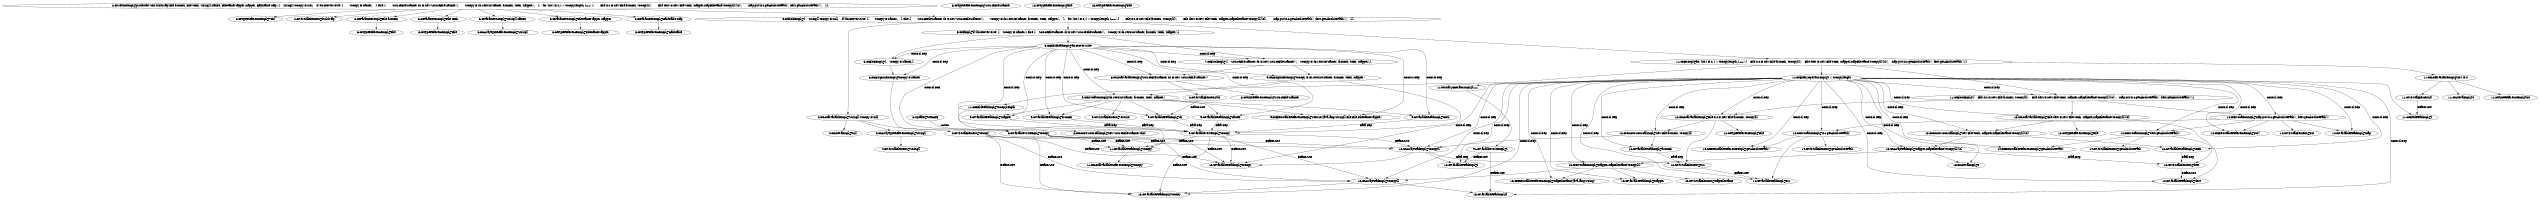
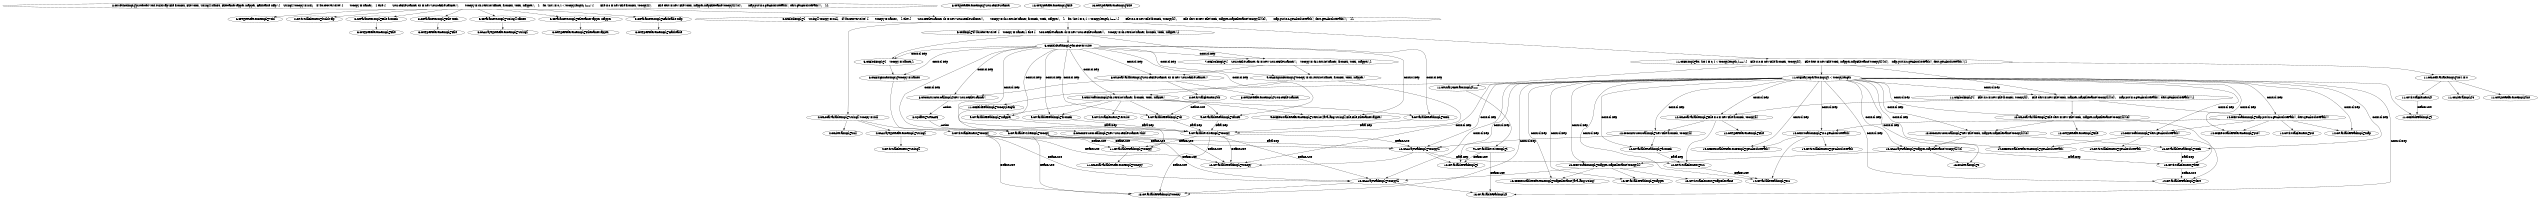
node "8:CtConstructorCallImpl@new SourceFileScanner()": added
edge "6:CtVariableWriteImpl@toCopy" -> "12:CtArrayReadImpl@toCopy[i]": label "Define-Use" -> "Data Dep"
